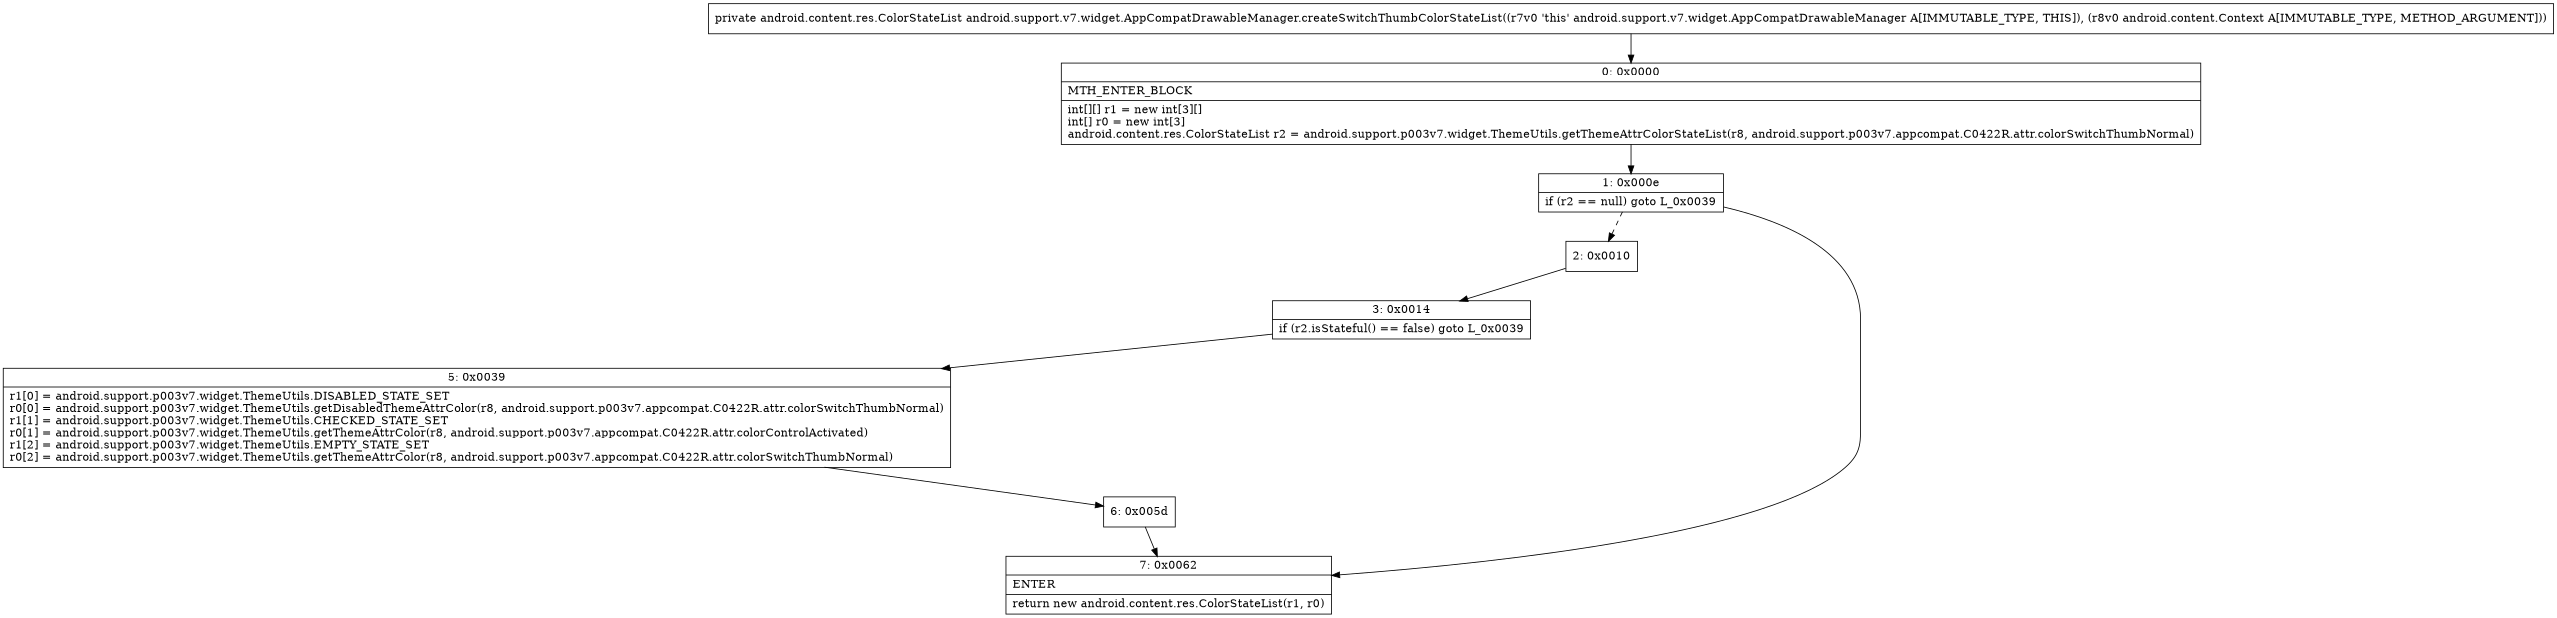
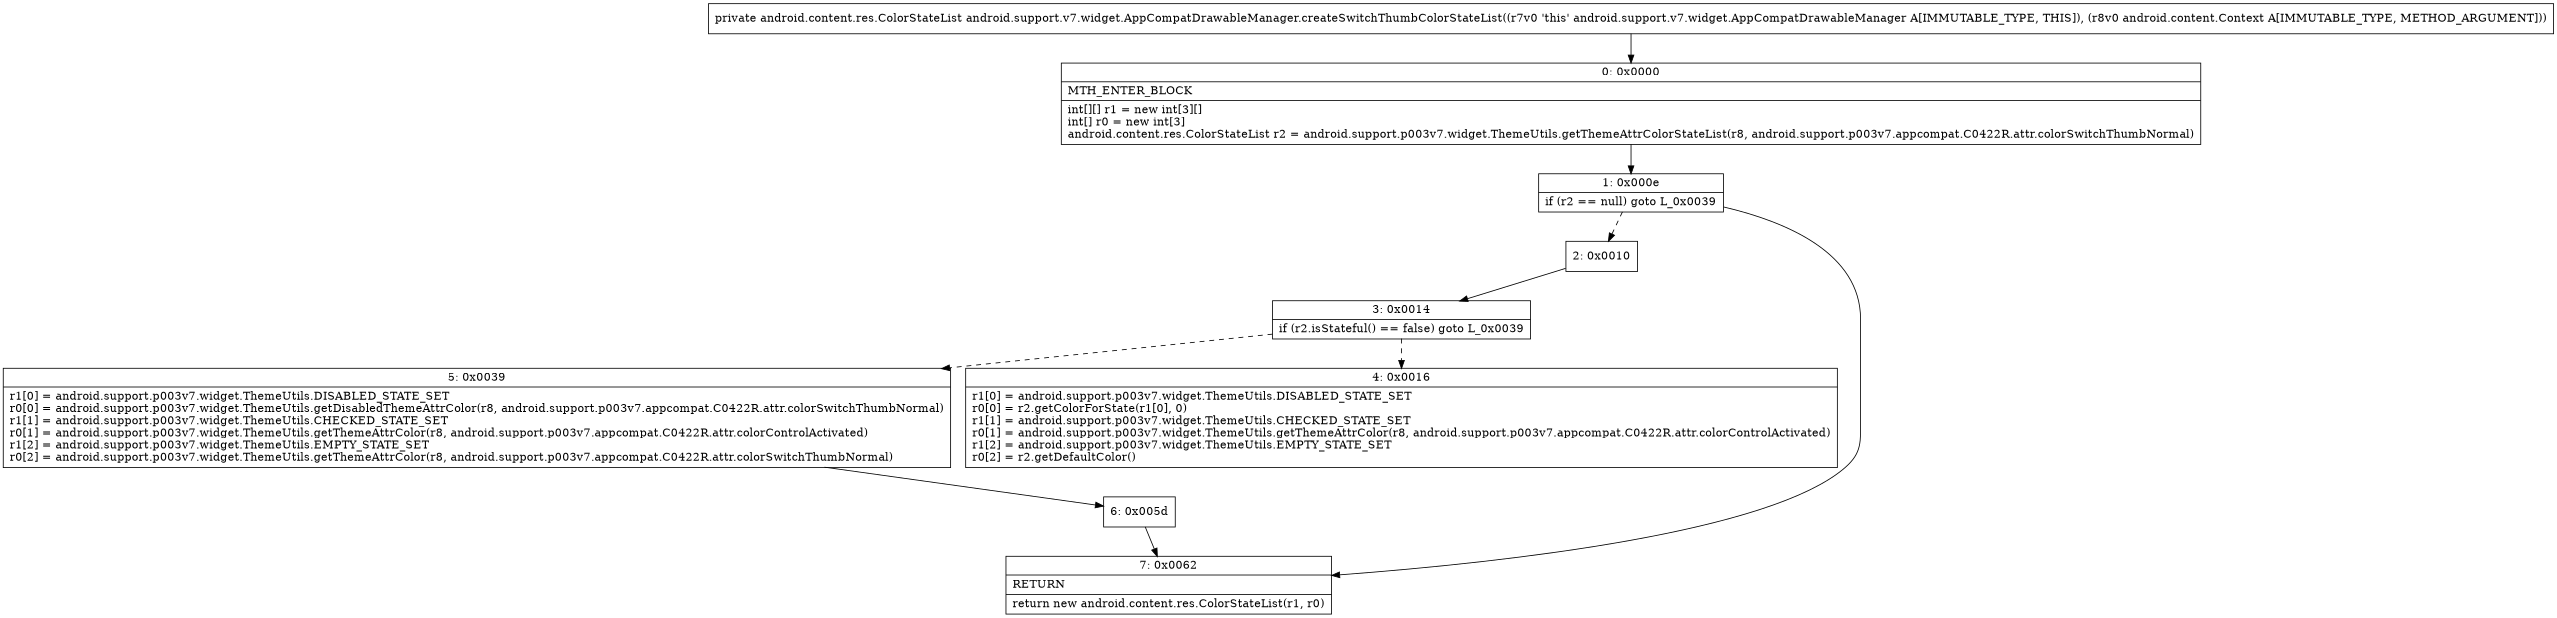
edge "3: 0x0014" -> "5: 0x0039": style solid -> dashed
node "4: 0x0016": added
node "7: 0x0062": text "ENTER" -> "RETURN"
